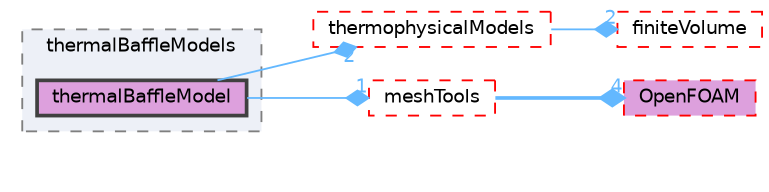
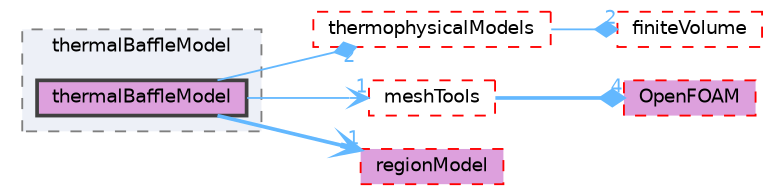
cluster "thermalBaffleModels": label "thermalBaffleModels" -> "thermalBaffleModel"
edge "thermalBaffleModel" -> "meshTools": arrowhead diamond -> vee
node "regionModel": added
